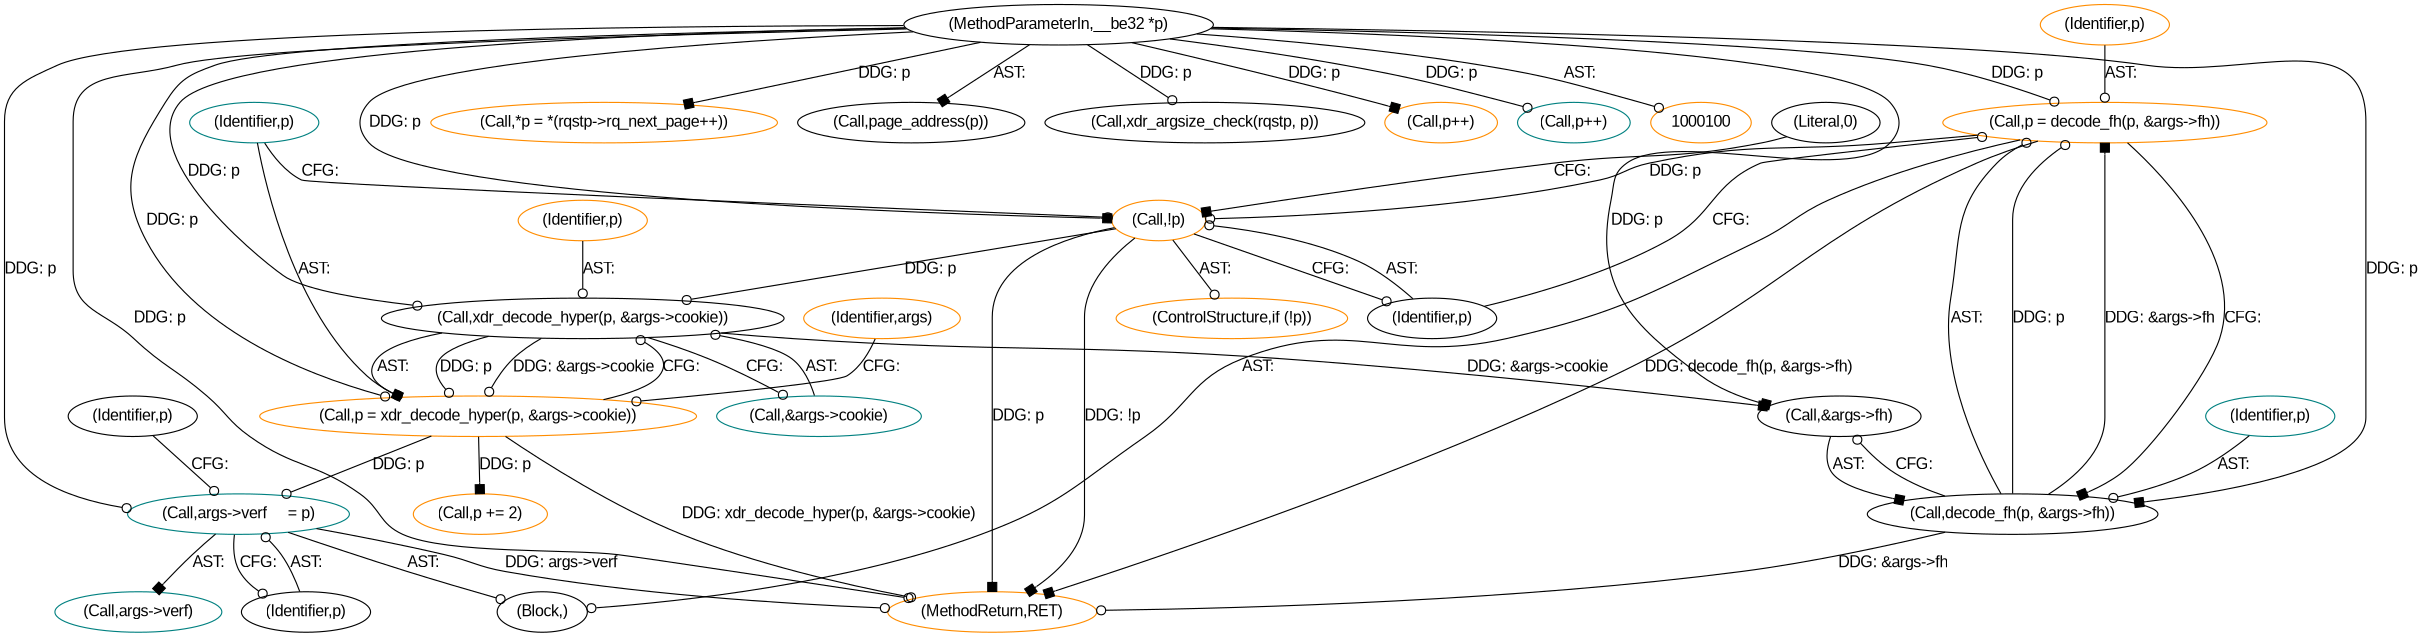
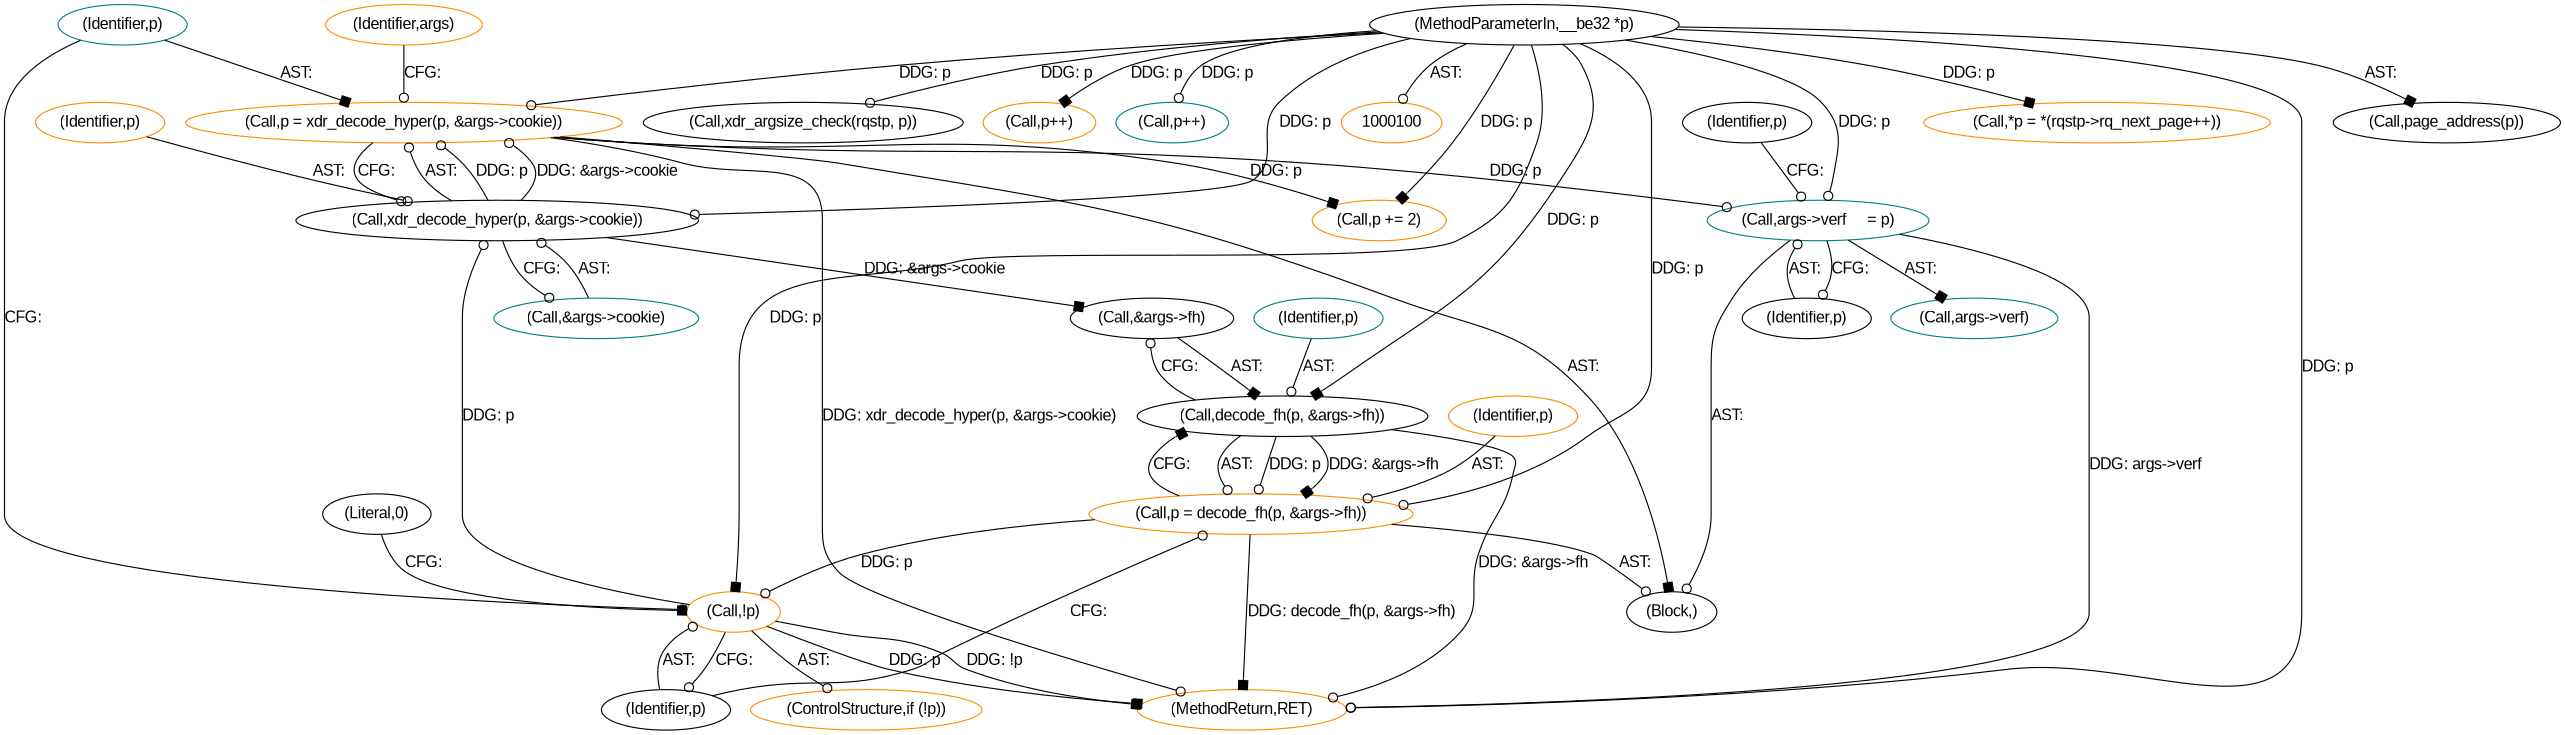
edge "(MethodParameterIn,__be32 *p)" -> "(Call,&args->fh)": now "(MethodParameterIn,__be32 *p)" -> "(Call,p += 2)"
edge "(Call,p = xdr_decode_hyper(p, &args->cookie))" -> "(Block,)": added, label "AST:"
